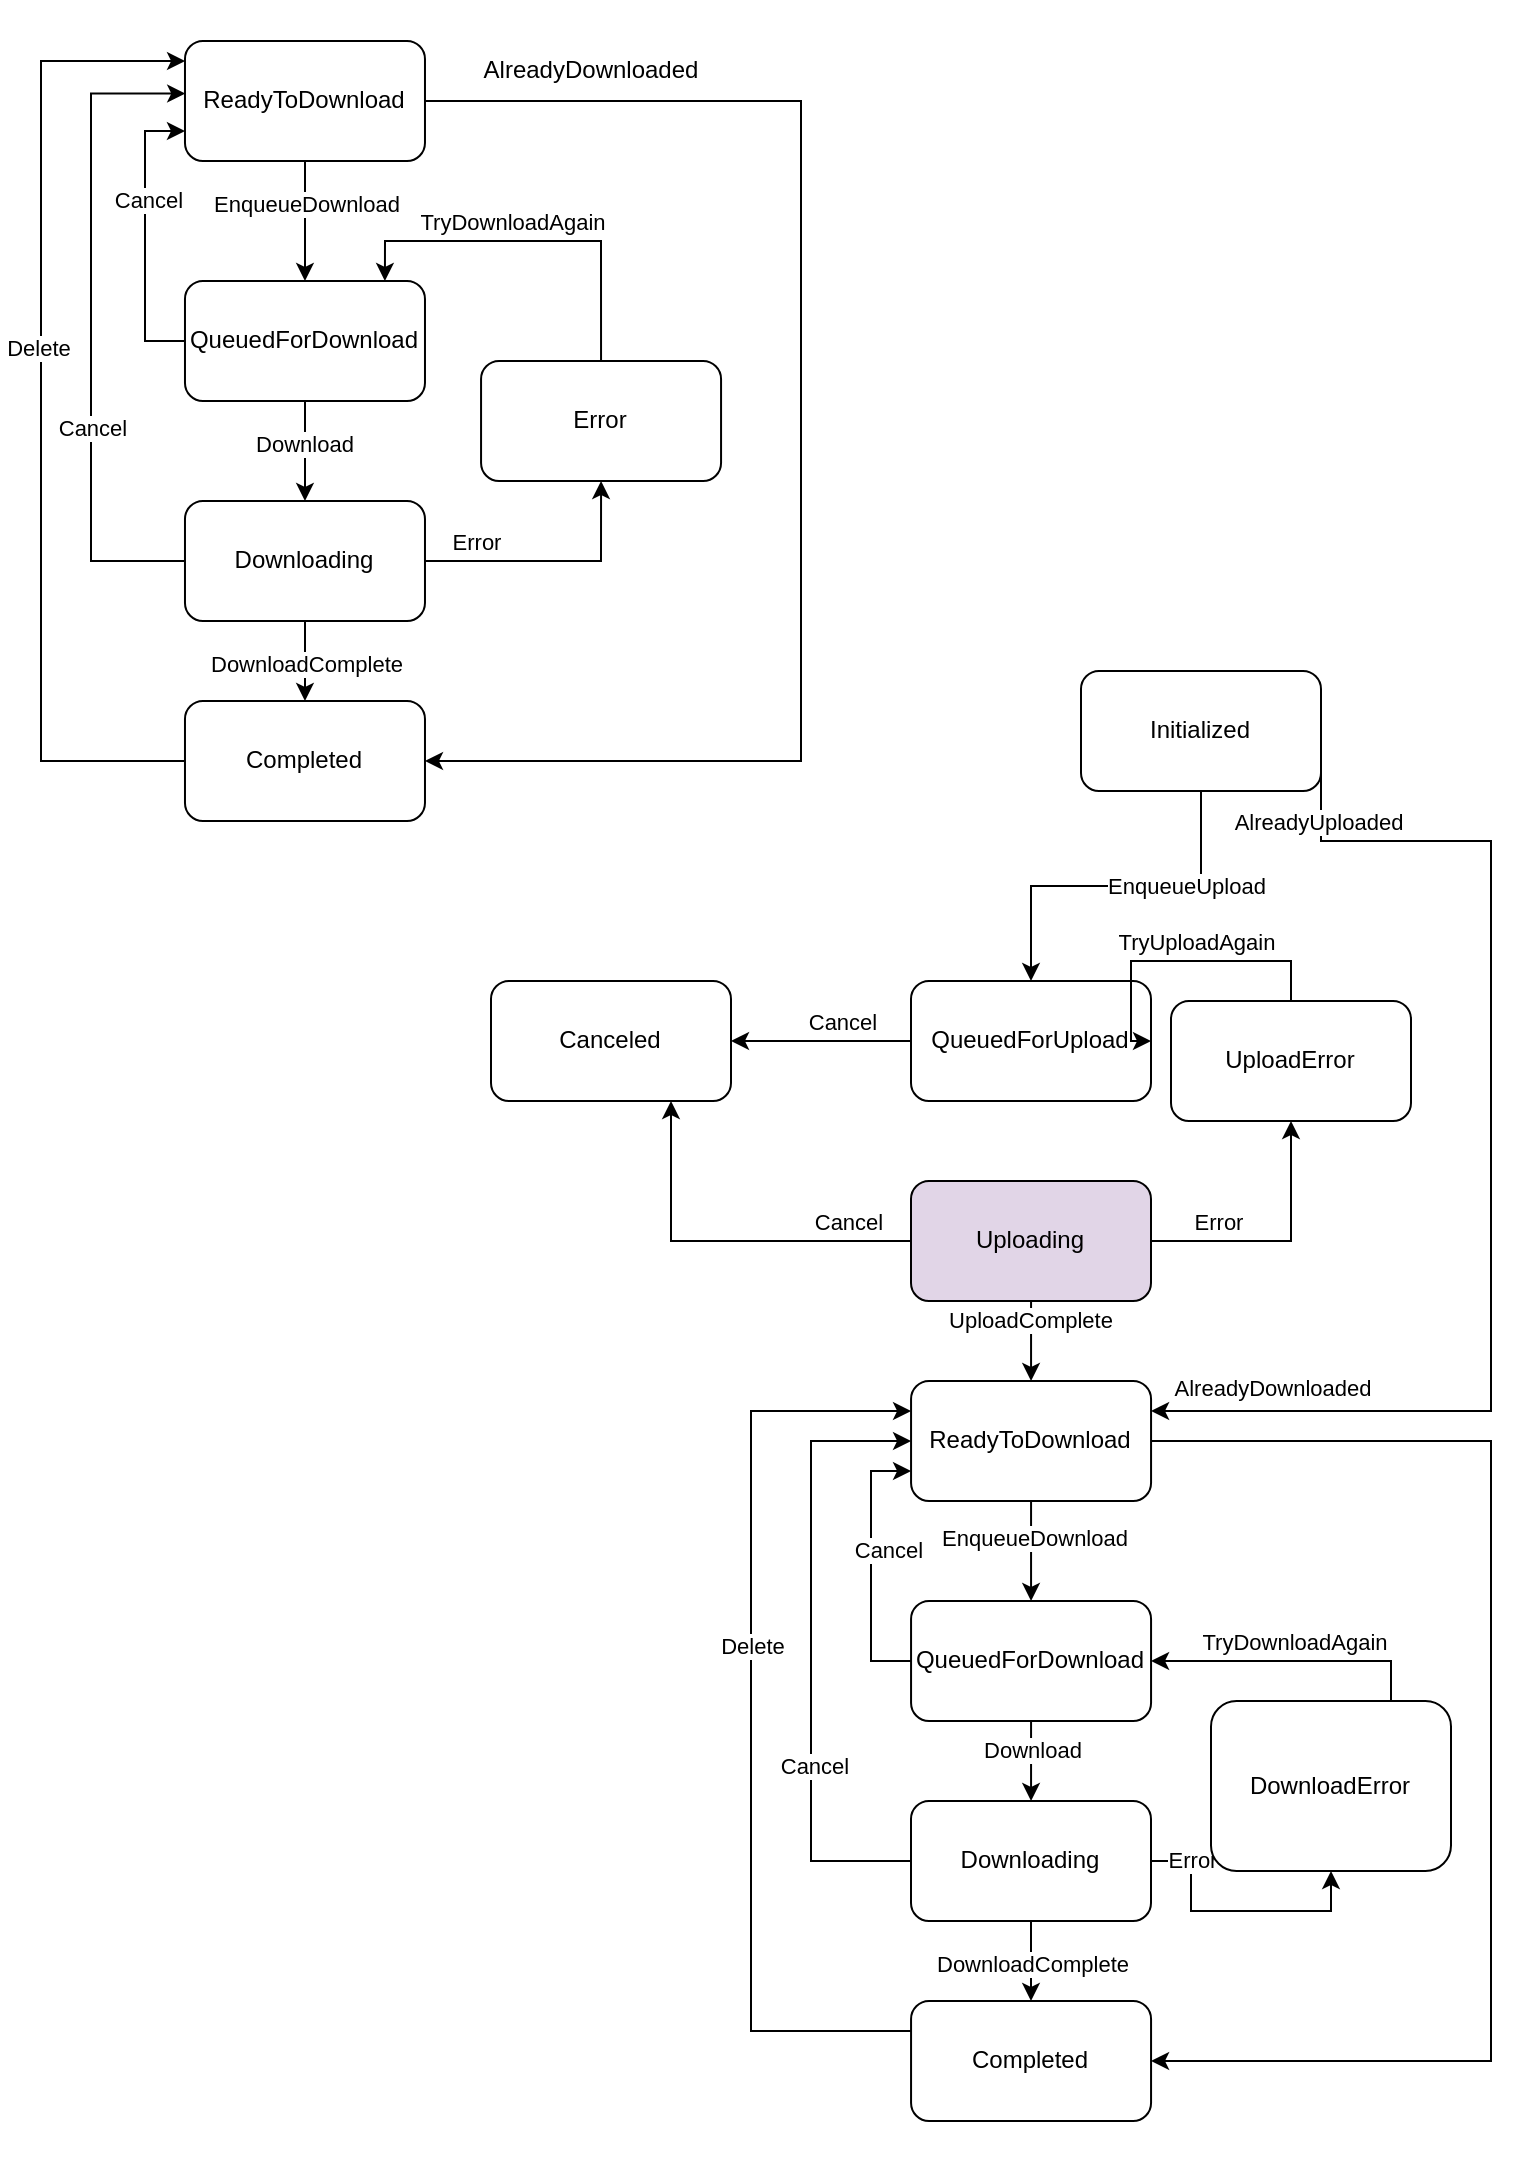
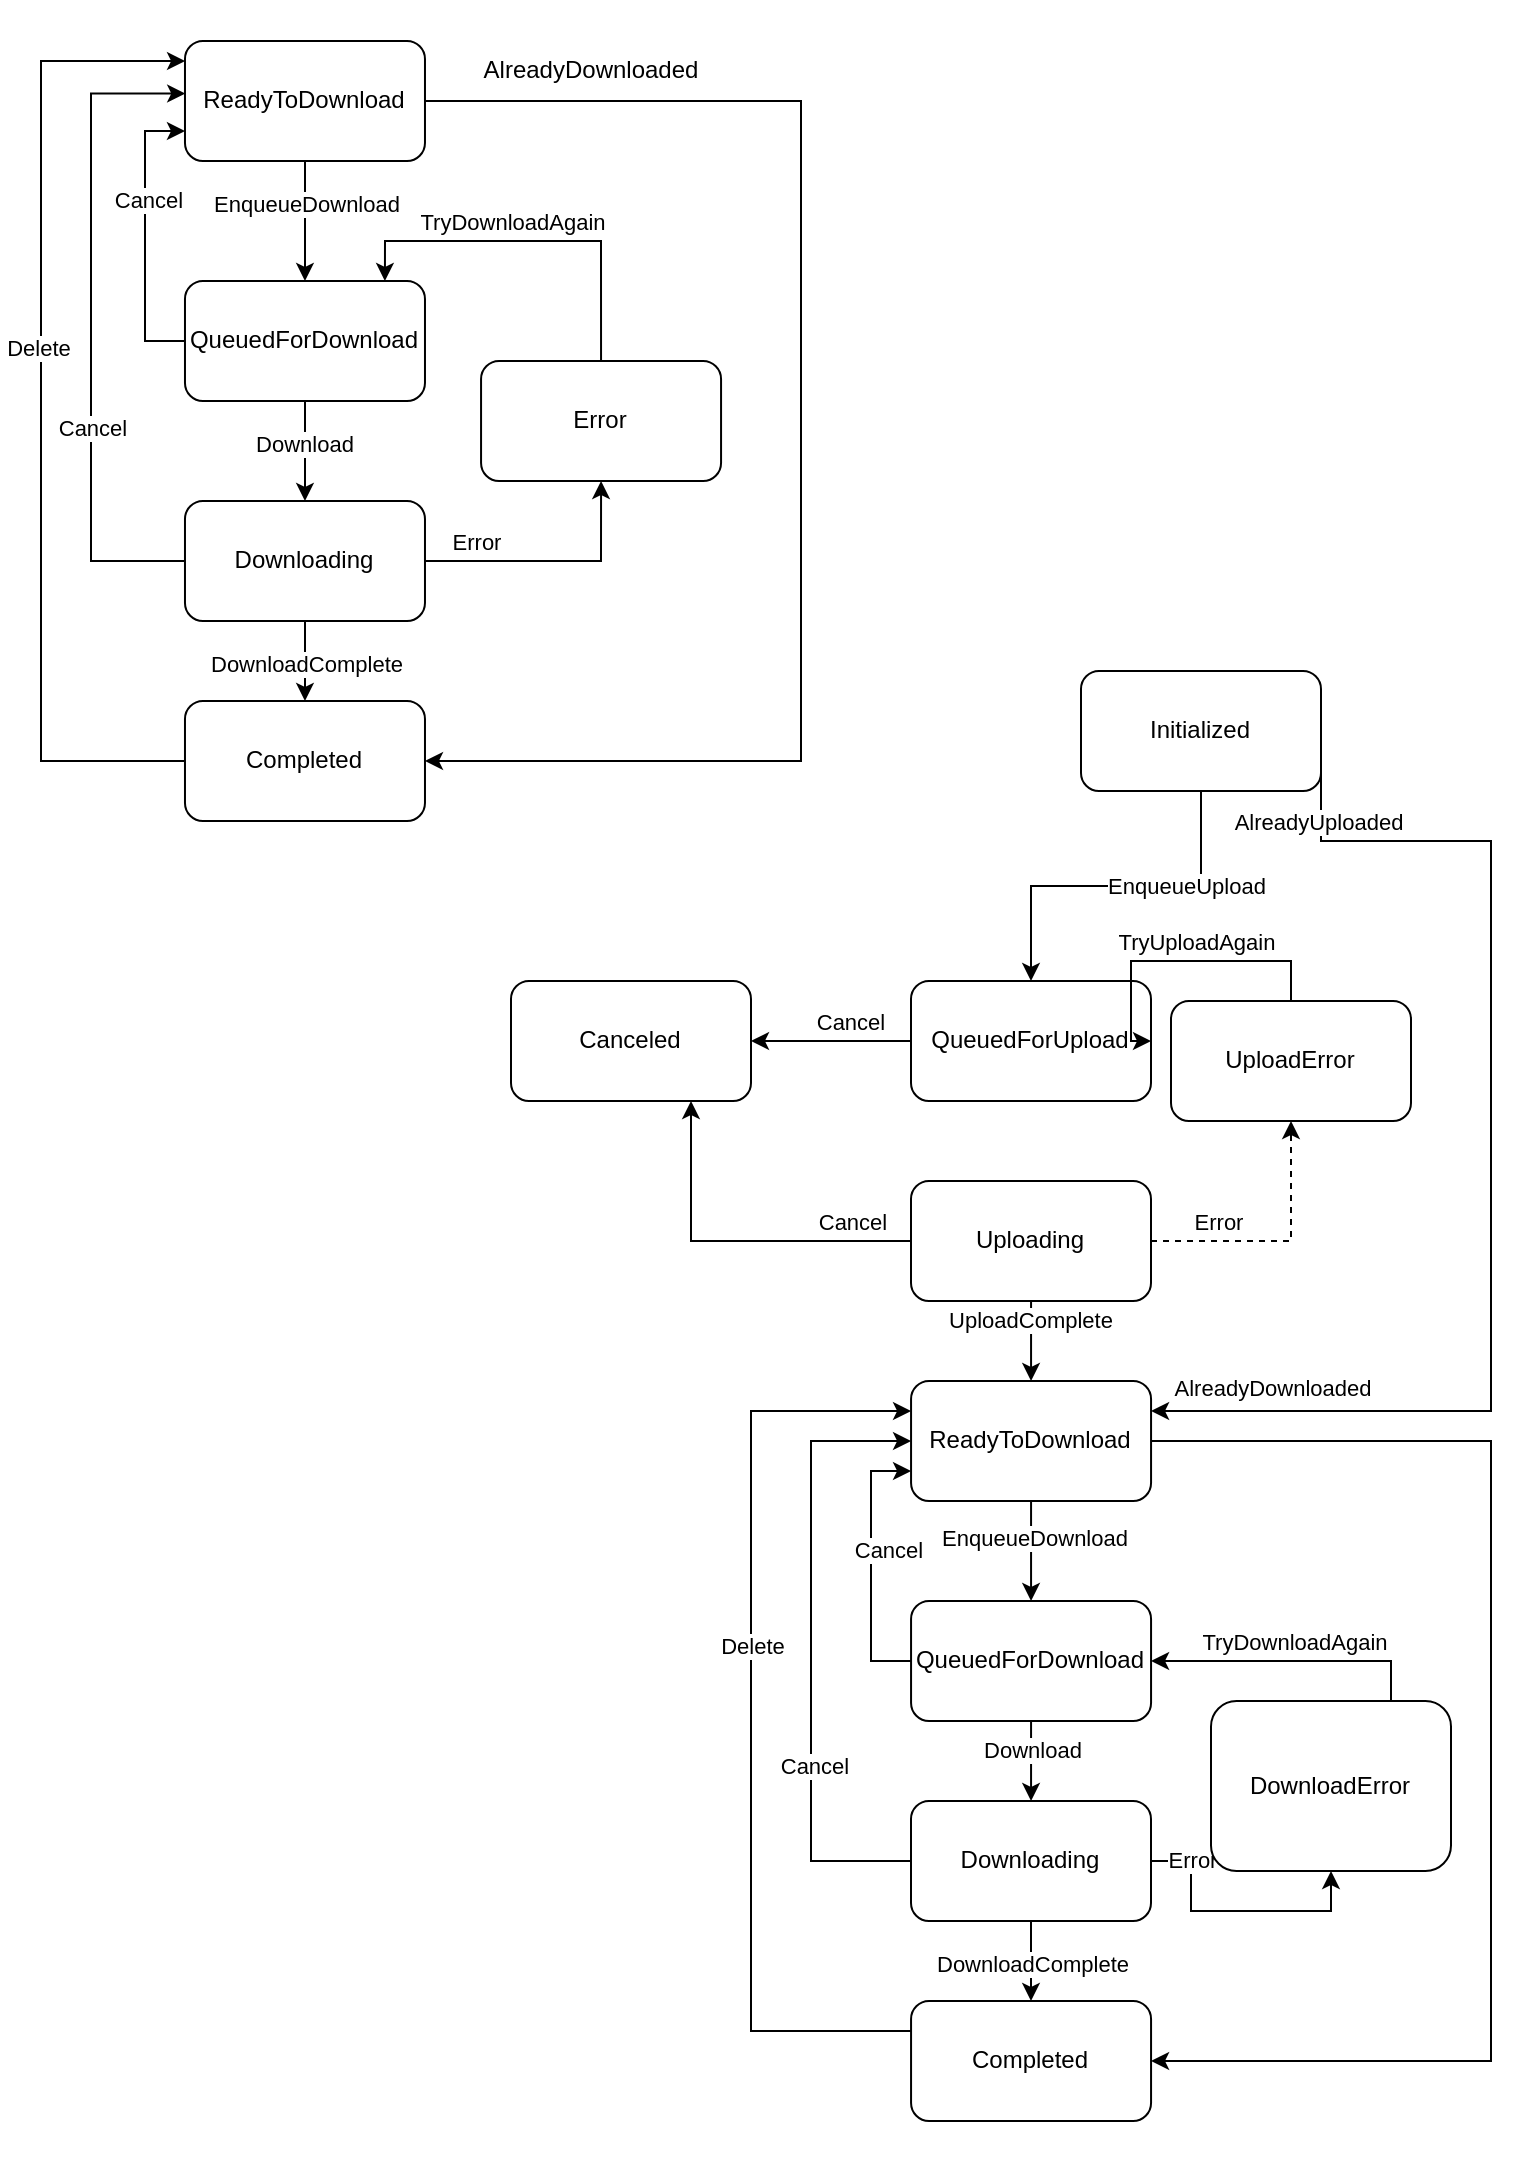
node "Canceled": moved (611, 1041) -> (631, 1041)
node "Uploading": fillcolor #e1d5e7 -> #ffffff
edge "Uploading" -> "UploadError": style solid -> dashed
